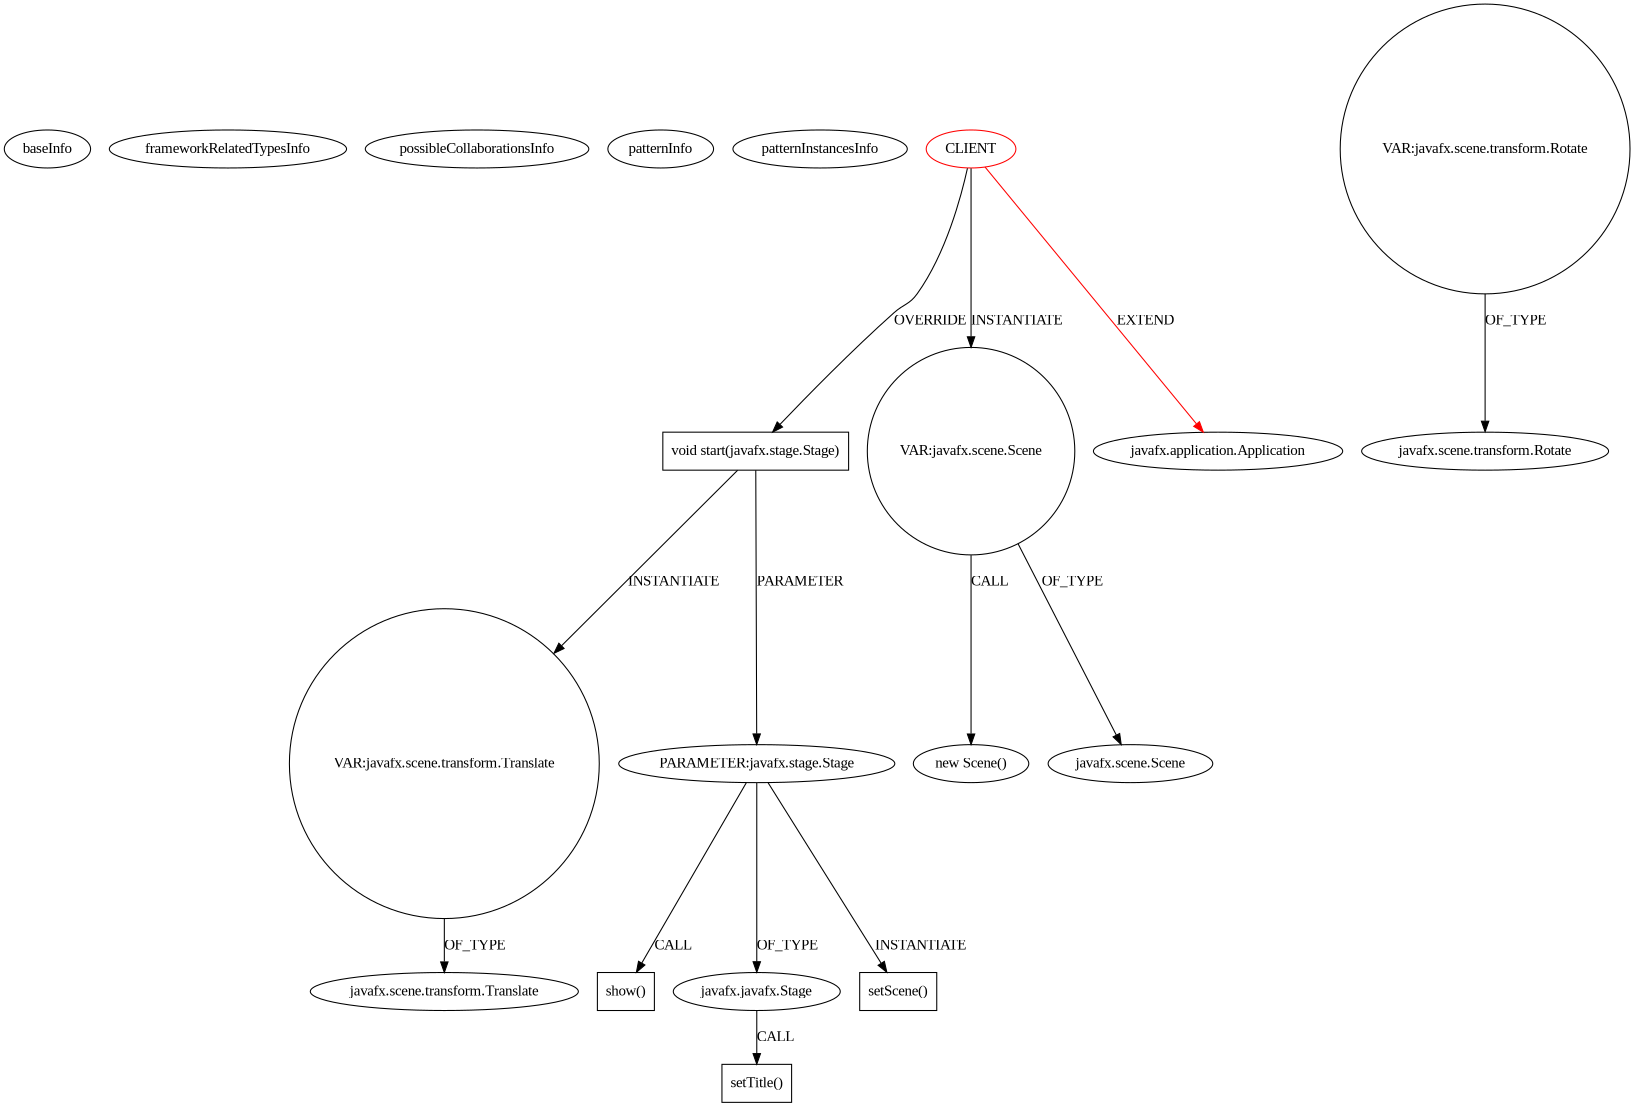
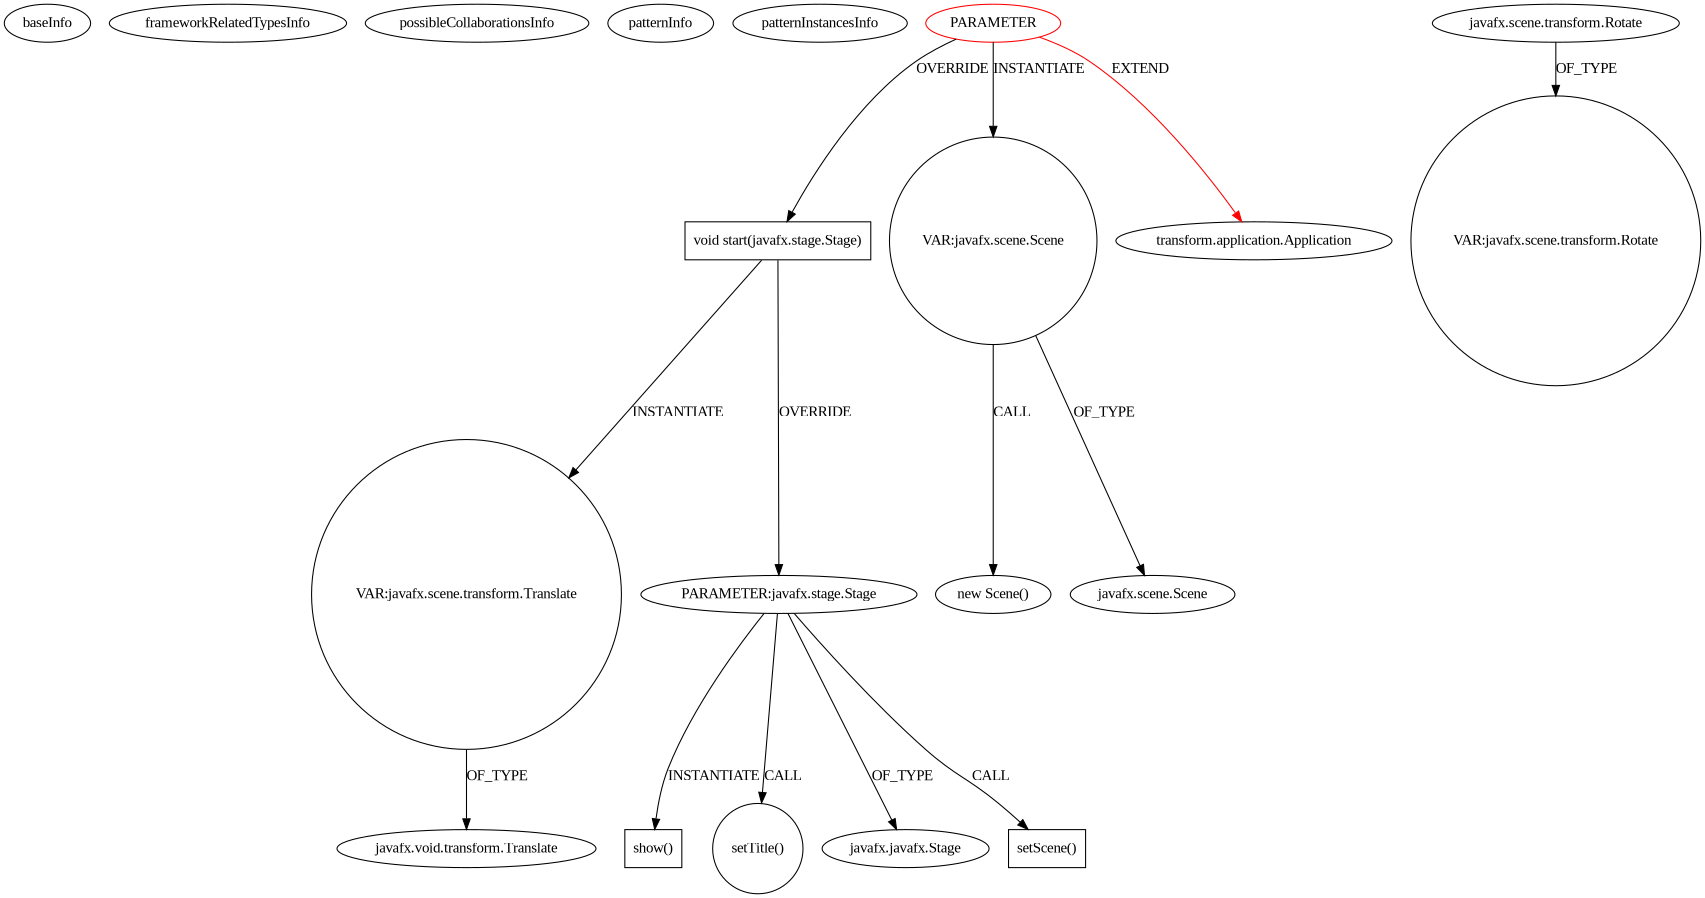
node "CLIENT": label "CLIENT" -> "PARAMETER"
edge "VAR:javafx.scene.transform.Rotate" -> "javafx.scene.transform.Rotate": reversed
node "javafx.application.Application": label "javafx.application.Application" -> "transform.application.Application"
edge "void start(javafx.stage.Stage)" -> "PARAMETER:javafx.stage.Stage": label "PARAMETER" -> "OVERRIDE"
edge "PARAMETER:javafx.stage.Stage" -> "show()": label "CALL" -> "INSTANTIATE"
edge "PARAMETER:javafx.stage.Stage" -> "setScene()": label "INSTANTIATE" -> "CALL"
node "javafx.scene.transform.Translate": label "javafx.scene.transform.Translate" -> "javafx.void.transform.Translate"
edge "javafx.javafx.Stage" -> "setTitle()": now "PARAMETER:javafx.stage.Stage" -> "setTitle()"
node "setTitle()": shape box -> circle
